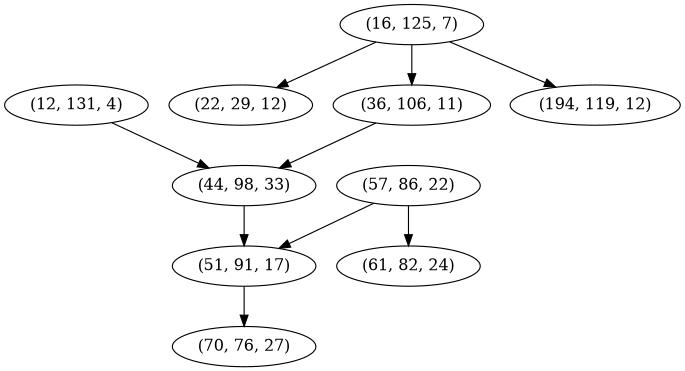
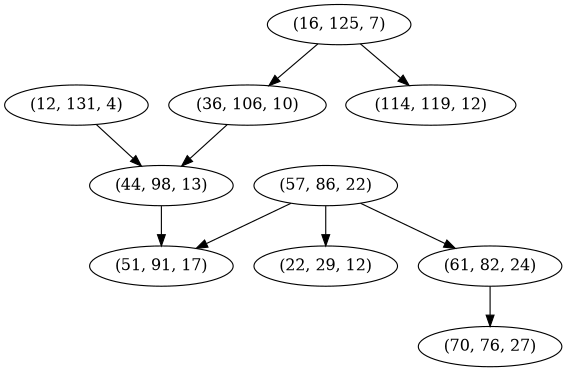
edge "(16, 125, 7)" -> "(22, 29, 12)": now "(57, 86, 22)" -> "(22, 29, 12)"
node "(36, 106, 11)": label "(36, 106, 11)" -> "(36, 106, 10)"
node "(194, 119, 12)": label "(194, 119, 12)" -> "(114, 119, 12)"
node "(44, 98, 33)": label "(44, 98, 33)" -> "(44, 98, 13)"
edge "(51, 91, 17)" -> "(70, 76, 27)": now "(61, 82, 24)" -> "(70, 76, 27)"
